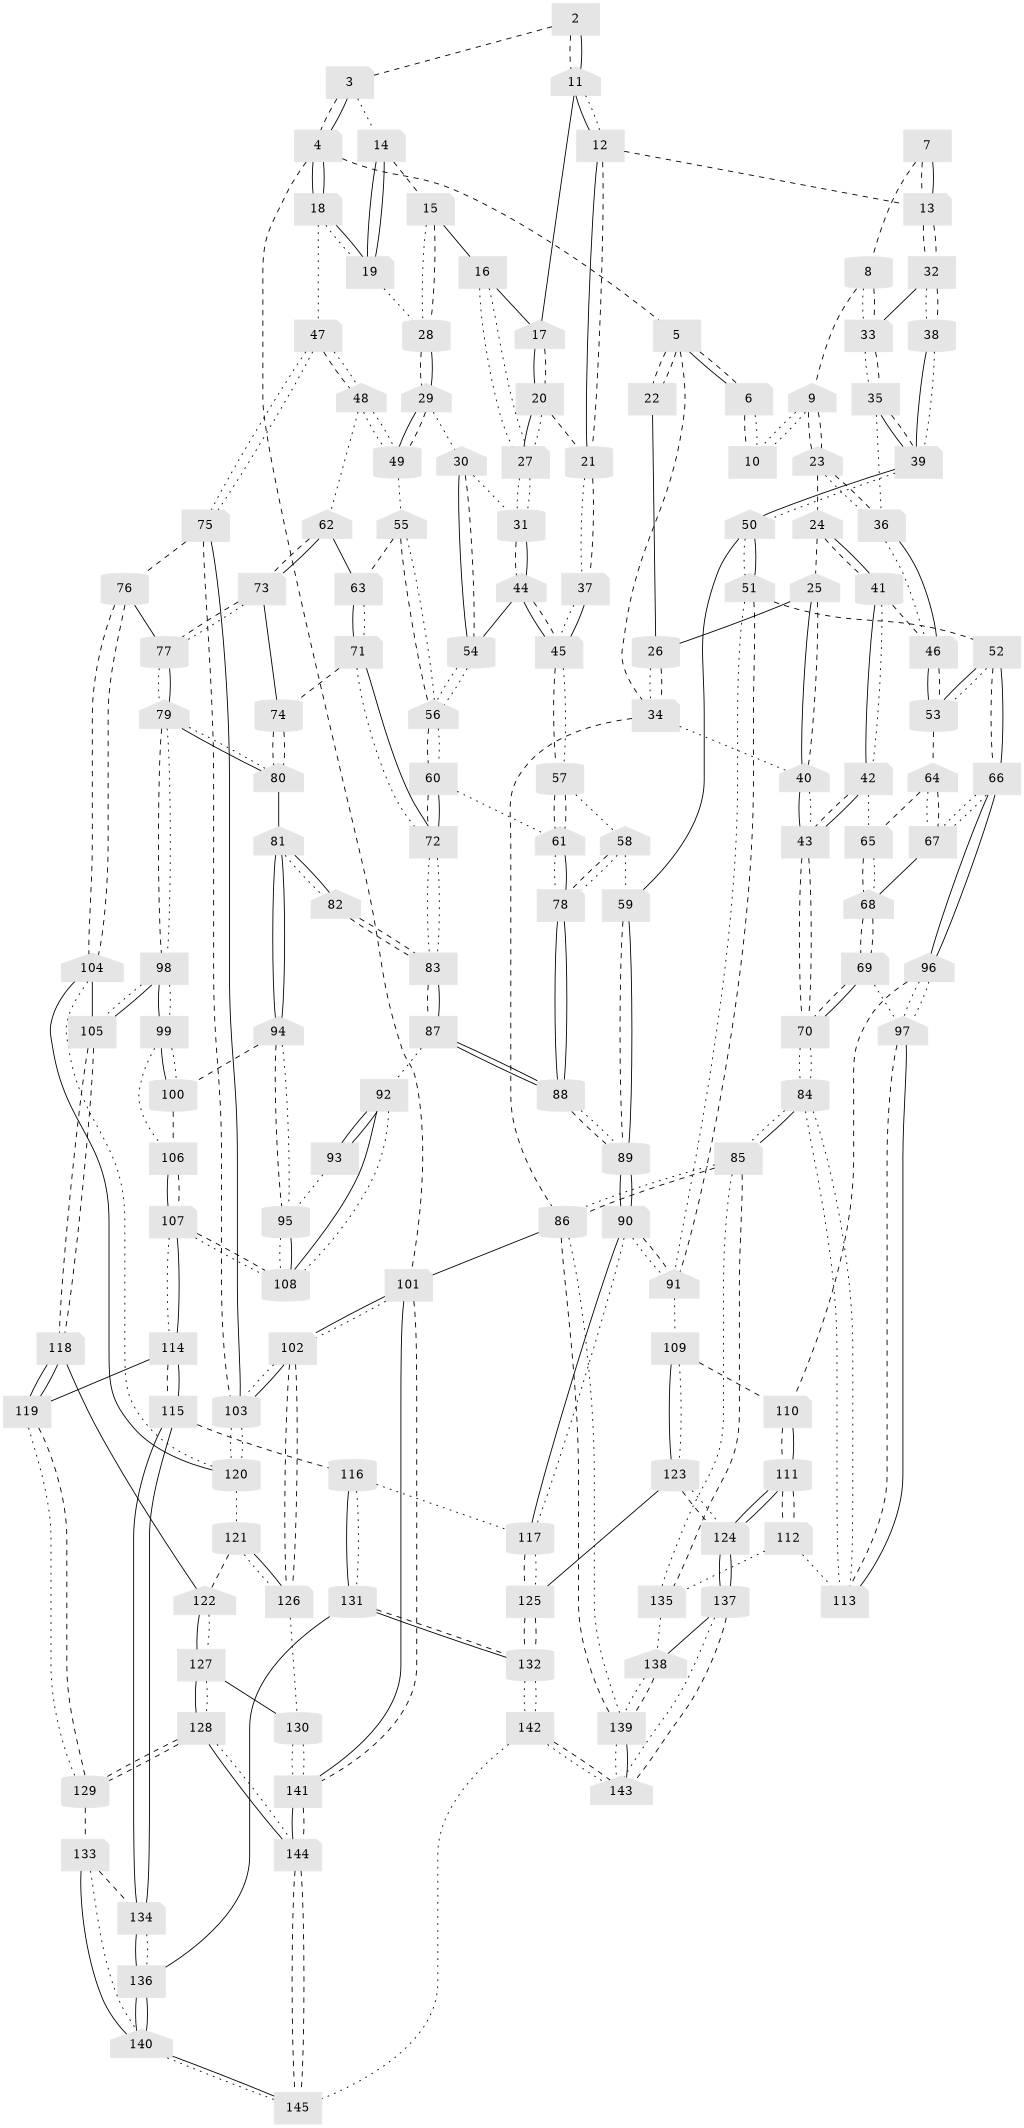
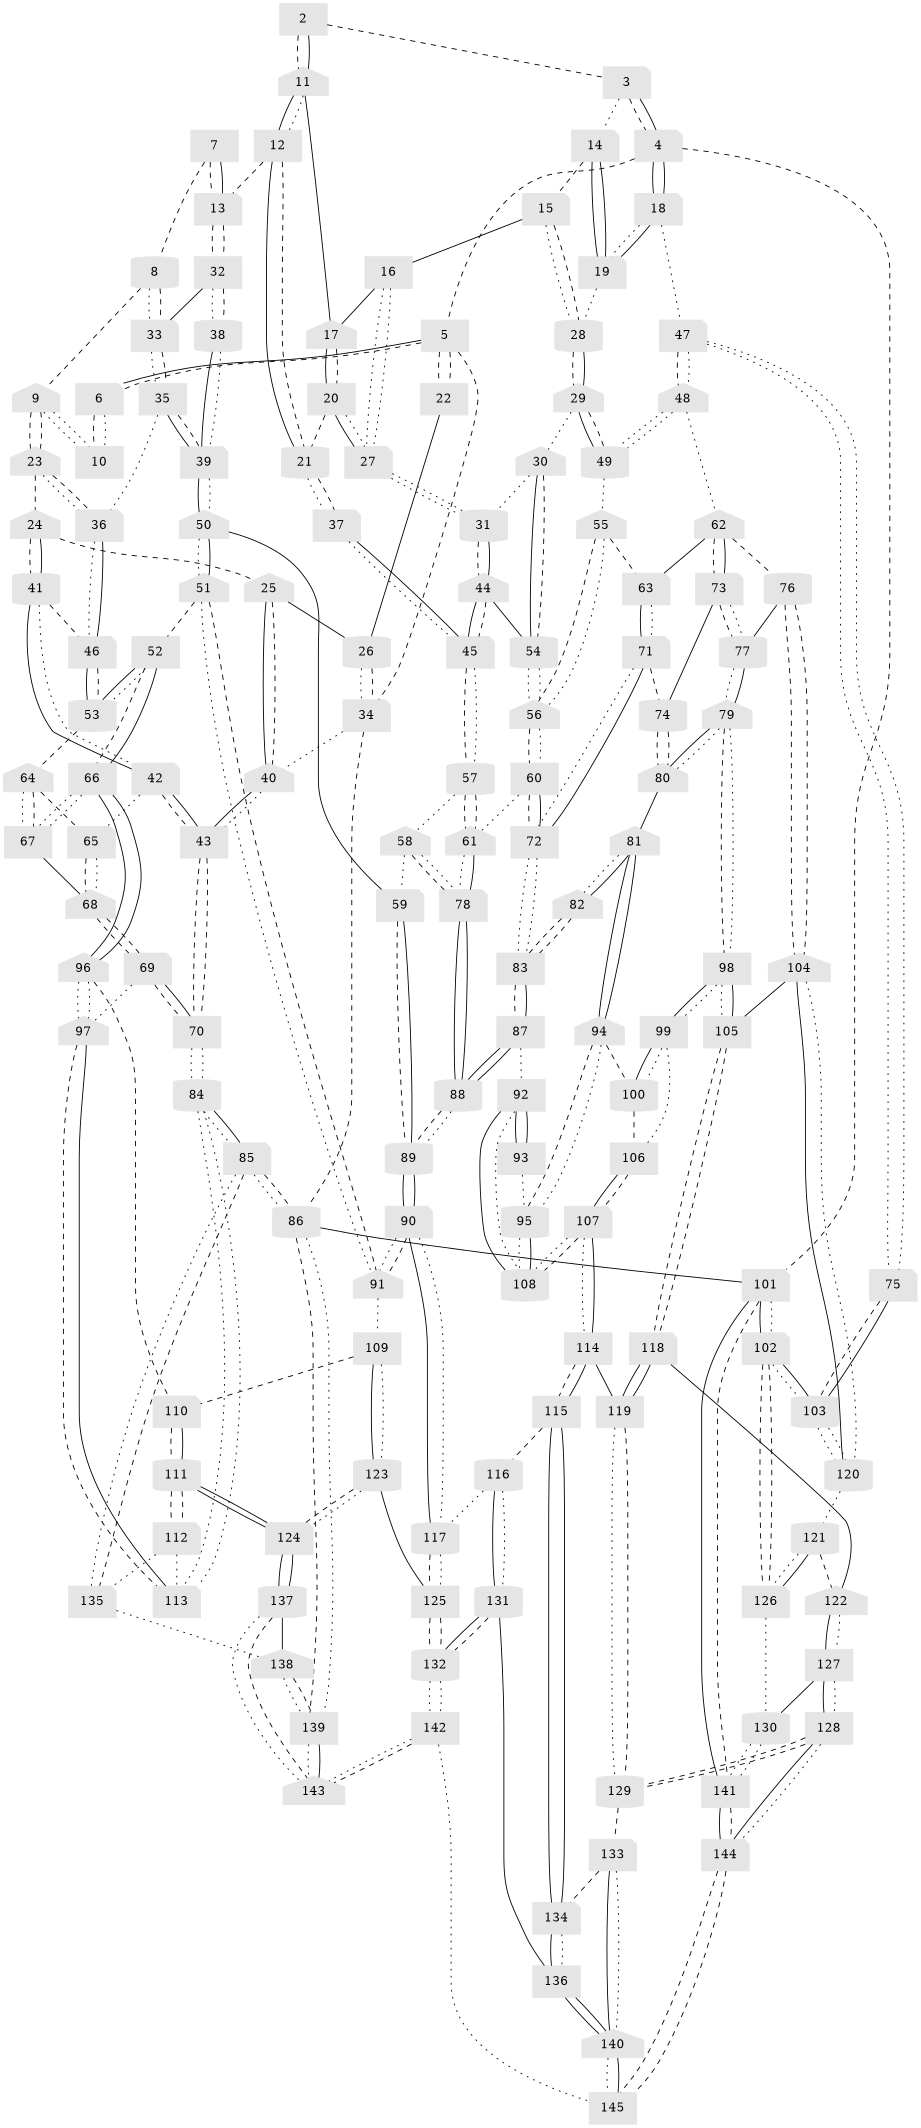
edge "75" -- "76": now "62" -- "76"
